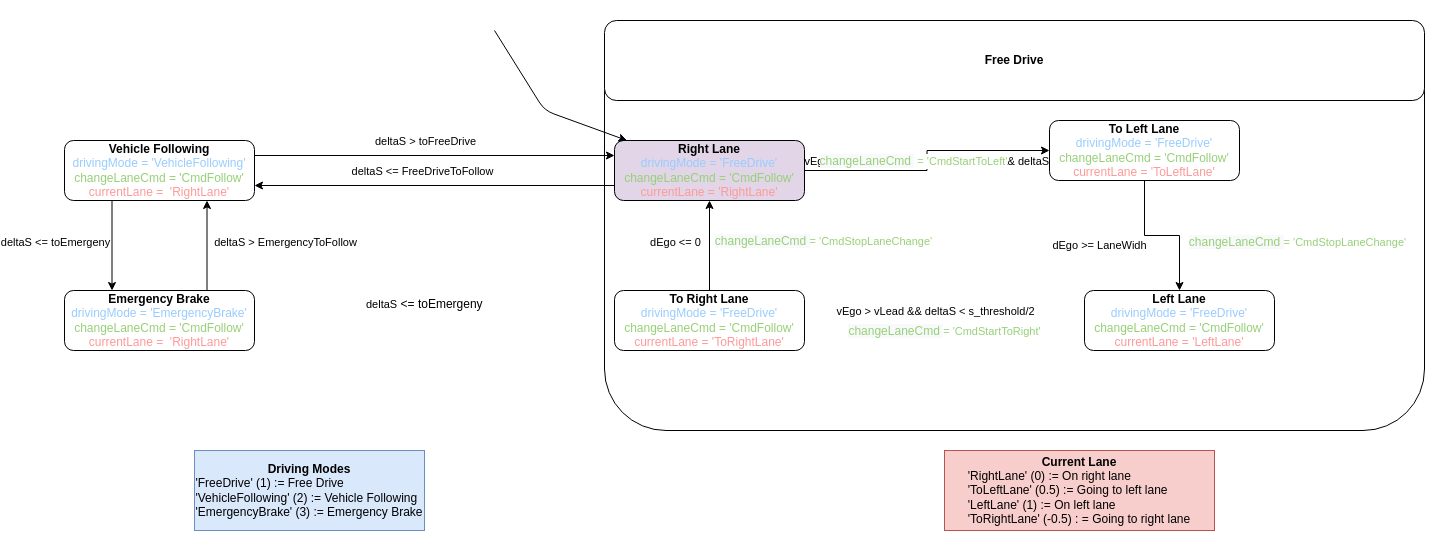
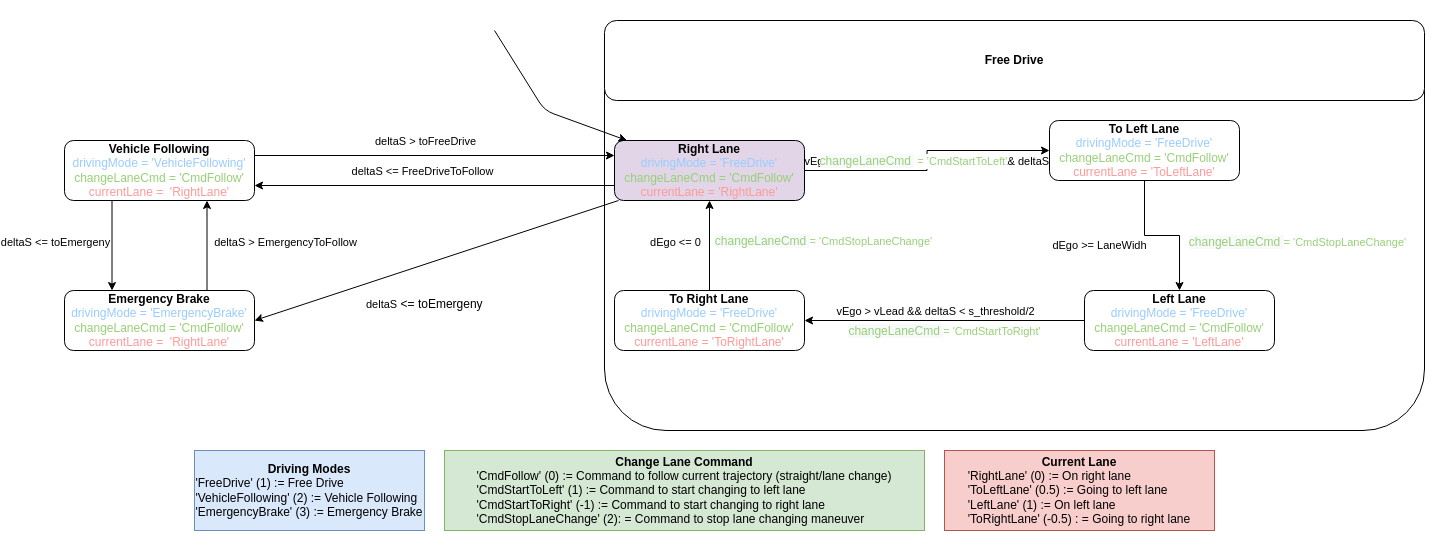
edge "Right Lane drivingMode = 'FreeDrive' changeLaneCmd = 'CmdFollow' currentLane = 'RightLane'" -> "Emergency Brake drivingMode = 'EmergencyBrake' changeLaneCmd = 'CmdFollow' currentLane = 'RightLane'": added
edge "Left Lane drivingMode = 'FreeDrive' changeLaneCmd = 'CmdFollow' currentLane = 'LeftLane'" -> "To Right Lane drivingMode = 'FreeDrive' changeLaneCmd = 'CmdFollow' currentLane = 'ToRightLane'": added
node "Change Lane Command 'CmdFollow' (0) := Command to follow current trajectory (straight/lane change) 'CmdStartToLeft' (1) := Command to start changing to left lane 'CmdStartToRight' (-1) := Command to start changing to right lane 'CmdStopLaneChange' (2): = Command to stop lane changing maneuver": added
